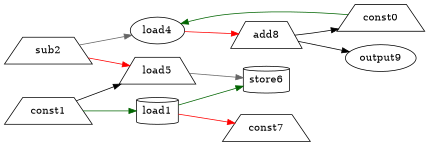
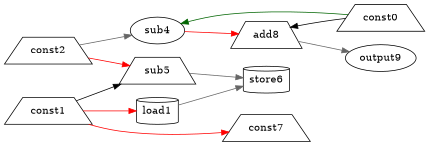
node "load4": label "load4" -> "sub4"
edge "add8" -> "const0": reversed
edge "add8" -> "output9": color black -> gray40
node "sub2": label "sub2" -> "const2"
node "load5": label "load5" -> "sub5"
edge "load1" -> "store6": color darkgreen -> gray40
edge "const1" -> "load1": color darkgreen -> red
edge "load1" -> "const7": now "const1" -> "const7"
